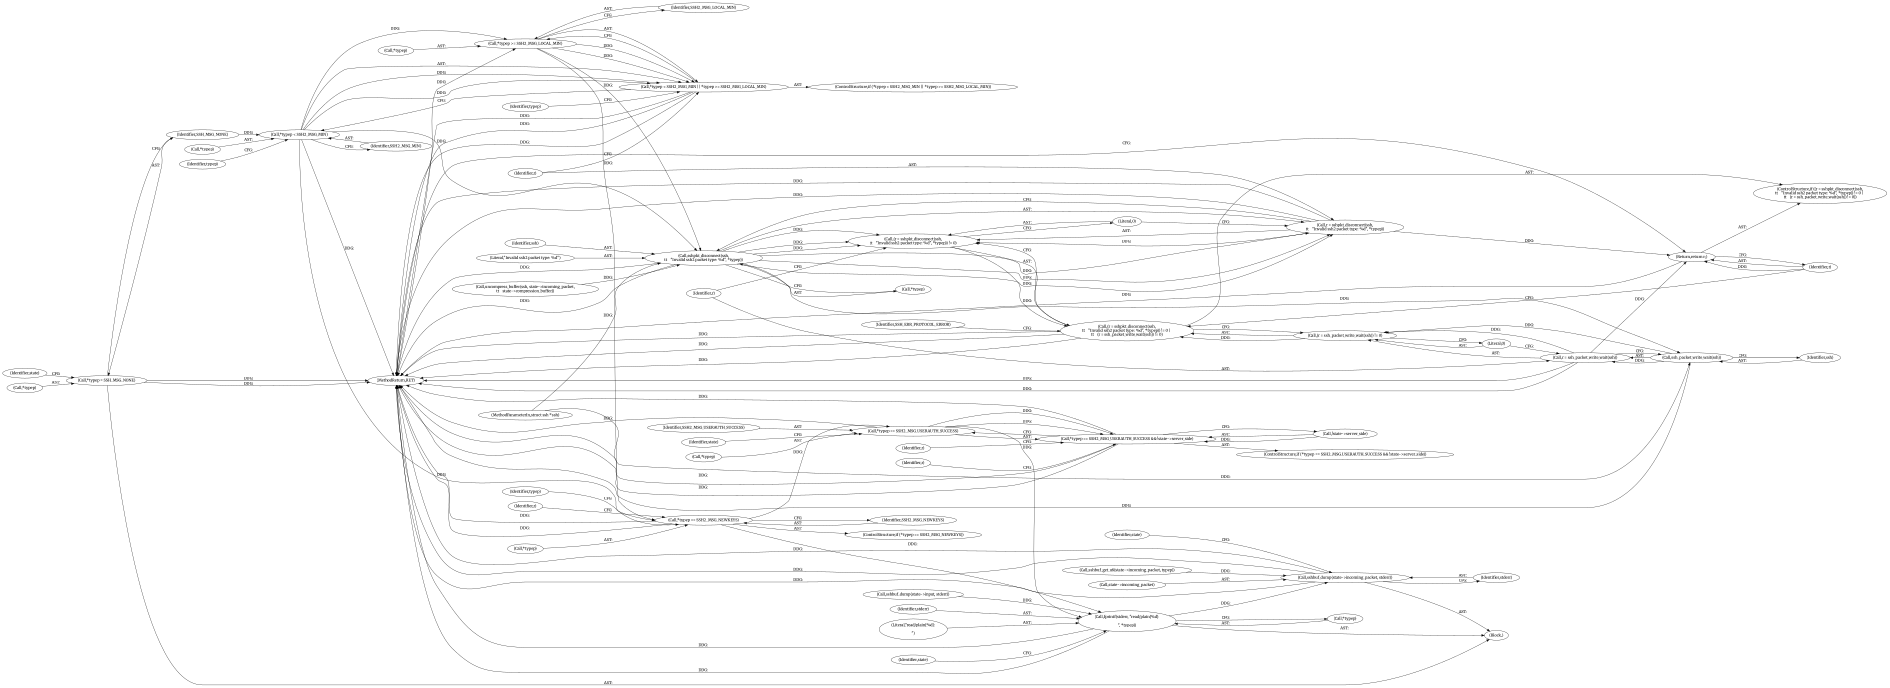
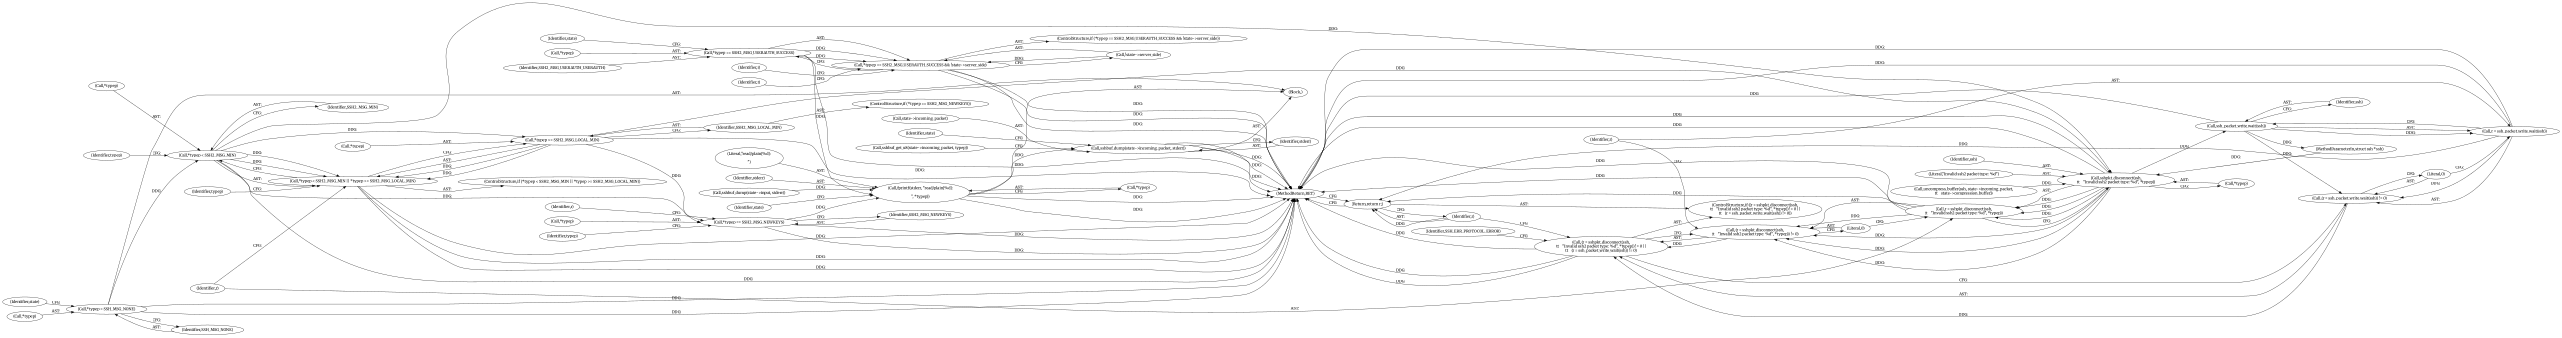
edge "(Identifier,SSH_MSG_NONE)" -> "(Call,*typep < SSH2_MSG_MIN)": now "(Call,*typep = SSH_MSG_NONE)" -> "(Call,*typep < SSH2_MSG_MIN)"
edge "(MethodReturn,RET)" -> "(Call,*typep >= SSH2_MSG_LOCAL_MIN)": reversed
edge "(Return,return r;)" -> "(MethodReturn,RET)": label "DDG: " -> "CFG: "
node "(Identifier,SSH2_MSG_USERAUTH_SUCCESS)": label "(Identifier,SSH2_MSG_USERAUTH_SUCCESS)" -> "(Identifier,SSH2_MSG_USERAUTH_USERAUTH)"
edge "(Call,*typep == SSH2_MSG_NEWKEYS)" -> "(Call,*typep == SSH2_MSG_USERAUTH_SUCCESS)": removed, label "DDG:"
edge "(MethodParameterIn,struct ssh *ssh)" -> "(Call,ssh_packet_write_wait(ssh))": reversed
edge "(Call,*typep == SSH2_MSG_NEWKEYS)" -> "(ControlStructure,if (*typep == SSH2_MSG_NEWKEYS))": now "(Identifier,SSH2_MSG_LOCAL_MIN)" -> "(ControlStructure,if (*typep == SSH2_MSG_NEWKEYS))"
edge "(Call,sshbuf_get_u8(state->incoming_packet, typep))" -> "(Call,sshbuf_dump(state->incoming_packet, stderr))": label "DDG: " -> "CFG: "
